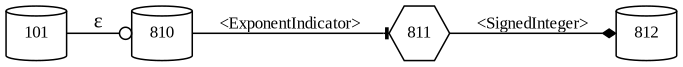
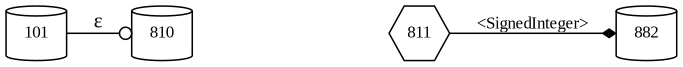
edge "810" -> "811": removed, label "<ExponentIndicator>"
node "812": label "812" -> "882"
